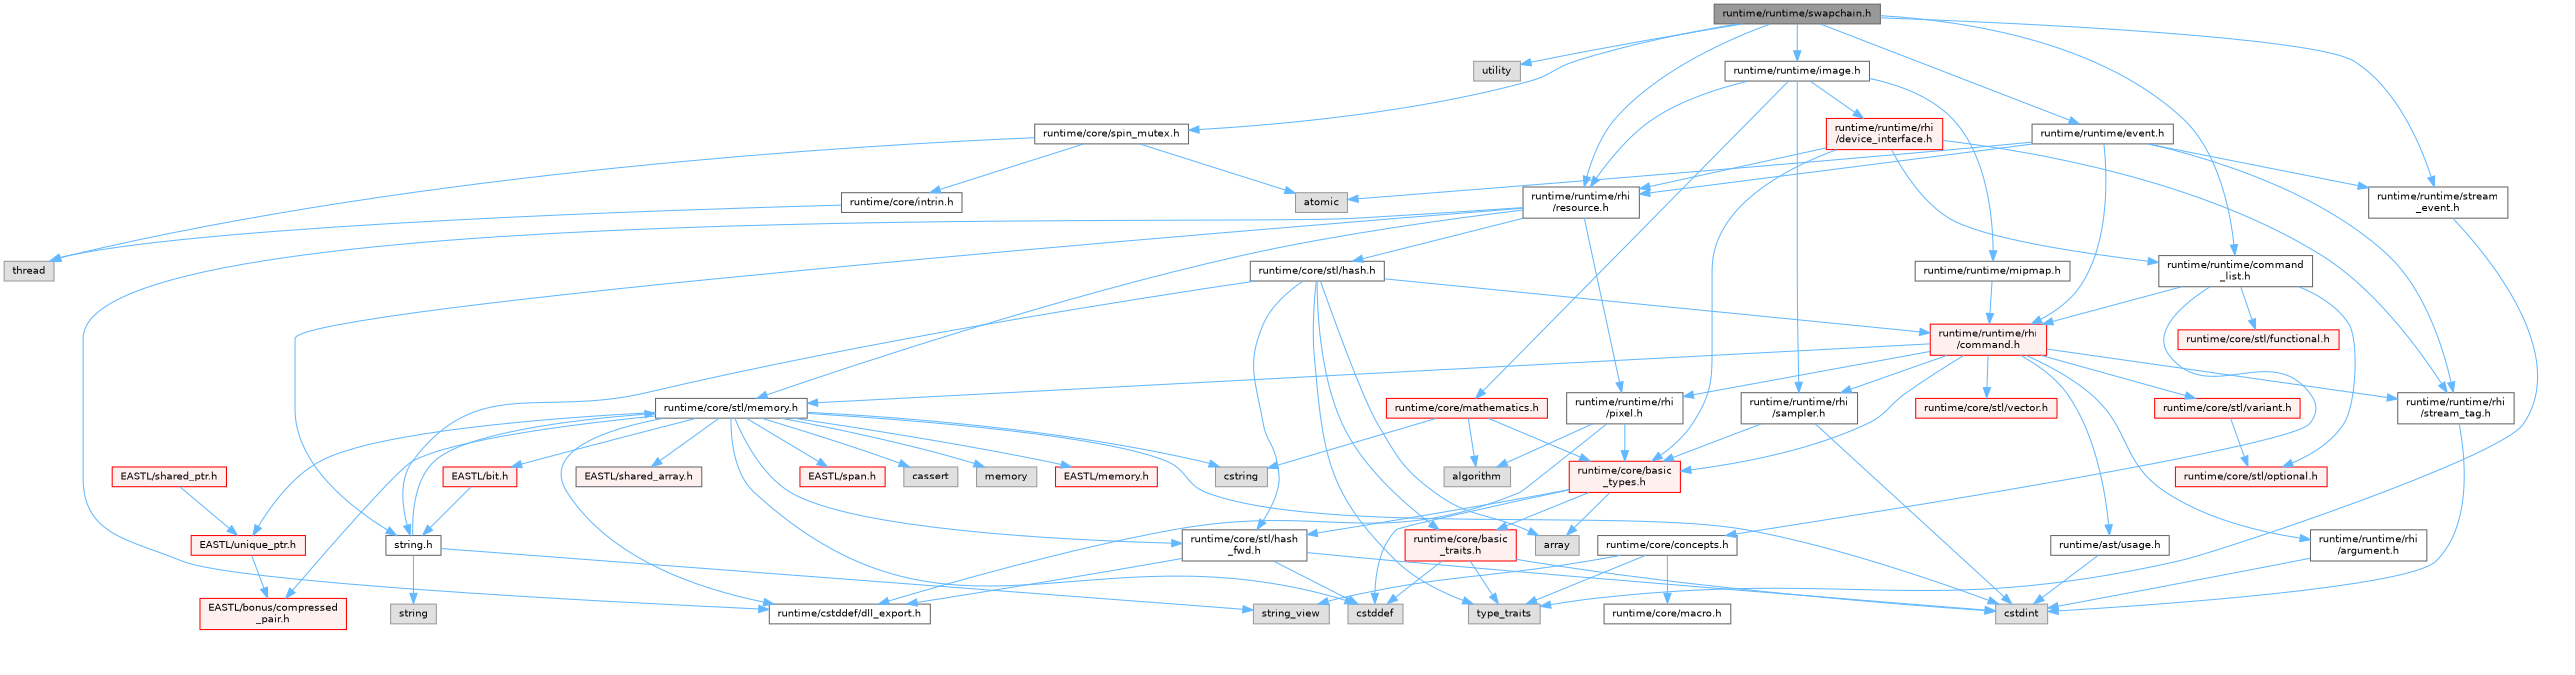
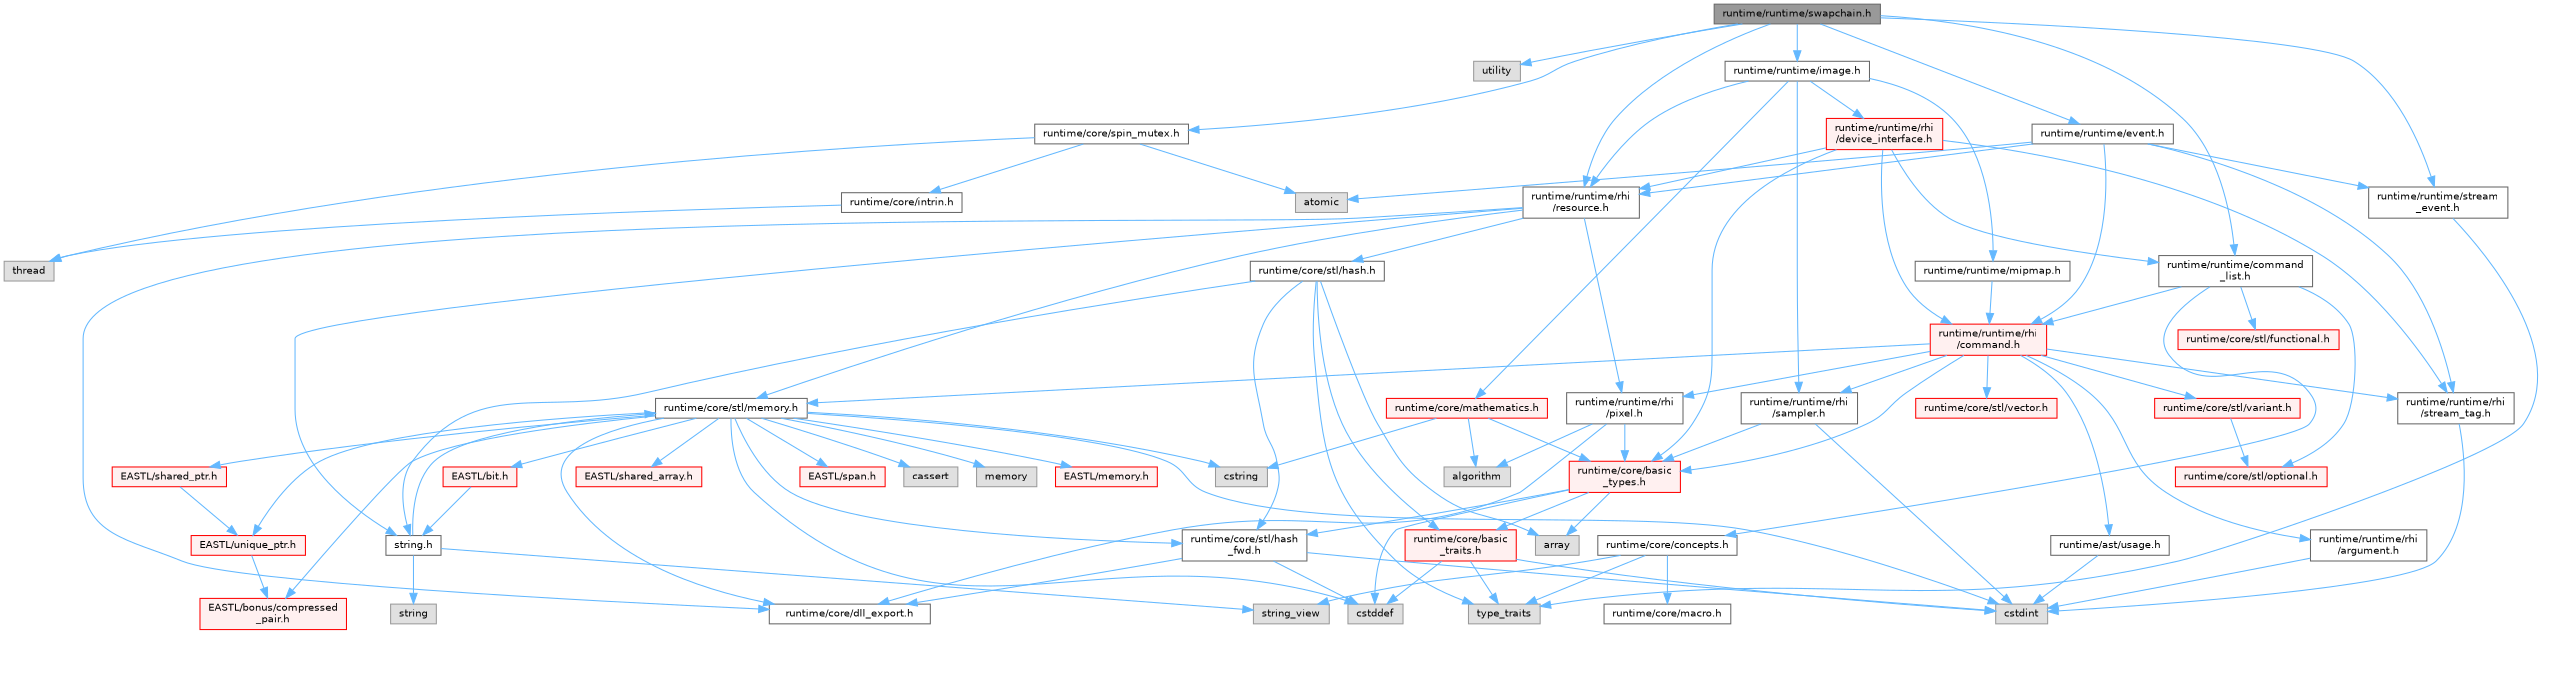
edge "runtime/core/stl/hash.h" -> "runtime/runtime/rhi /command.h": now "runtime/runtime/rhi /device_interface.h" -> "runtime/runtime/rhi /command.h"
edge "runtime/core/stl/memory.h" -> "EASTL/shared_ptr.h": added
node "EASTL/shared_array.h": color grey40 -> red
node "runtime/cstddef/dll_export.h": label "runtime/cstddef/dll_export.h" -> "runtime/core/dll_export.h"
